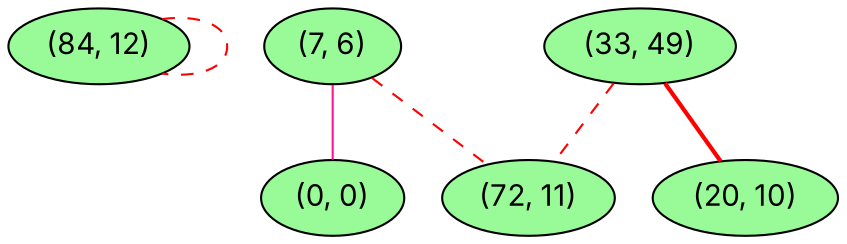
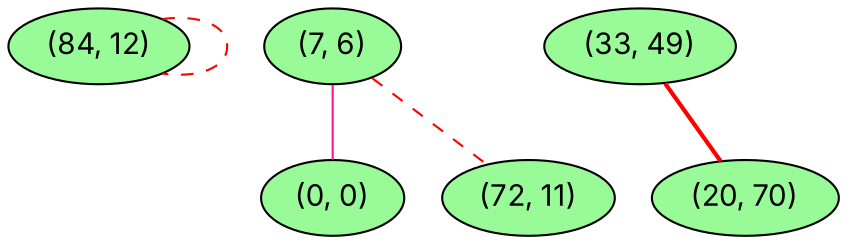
edge "(33, 49)" -- "(72, 11)": removed
node "(20, 10)": label "(20, 10)" -> "(20, 70)"
